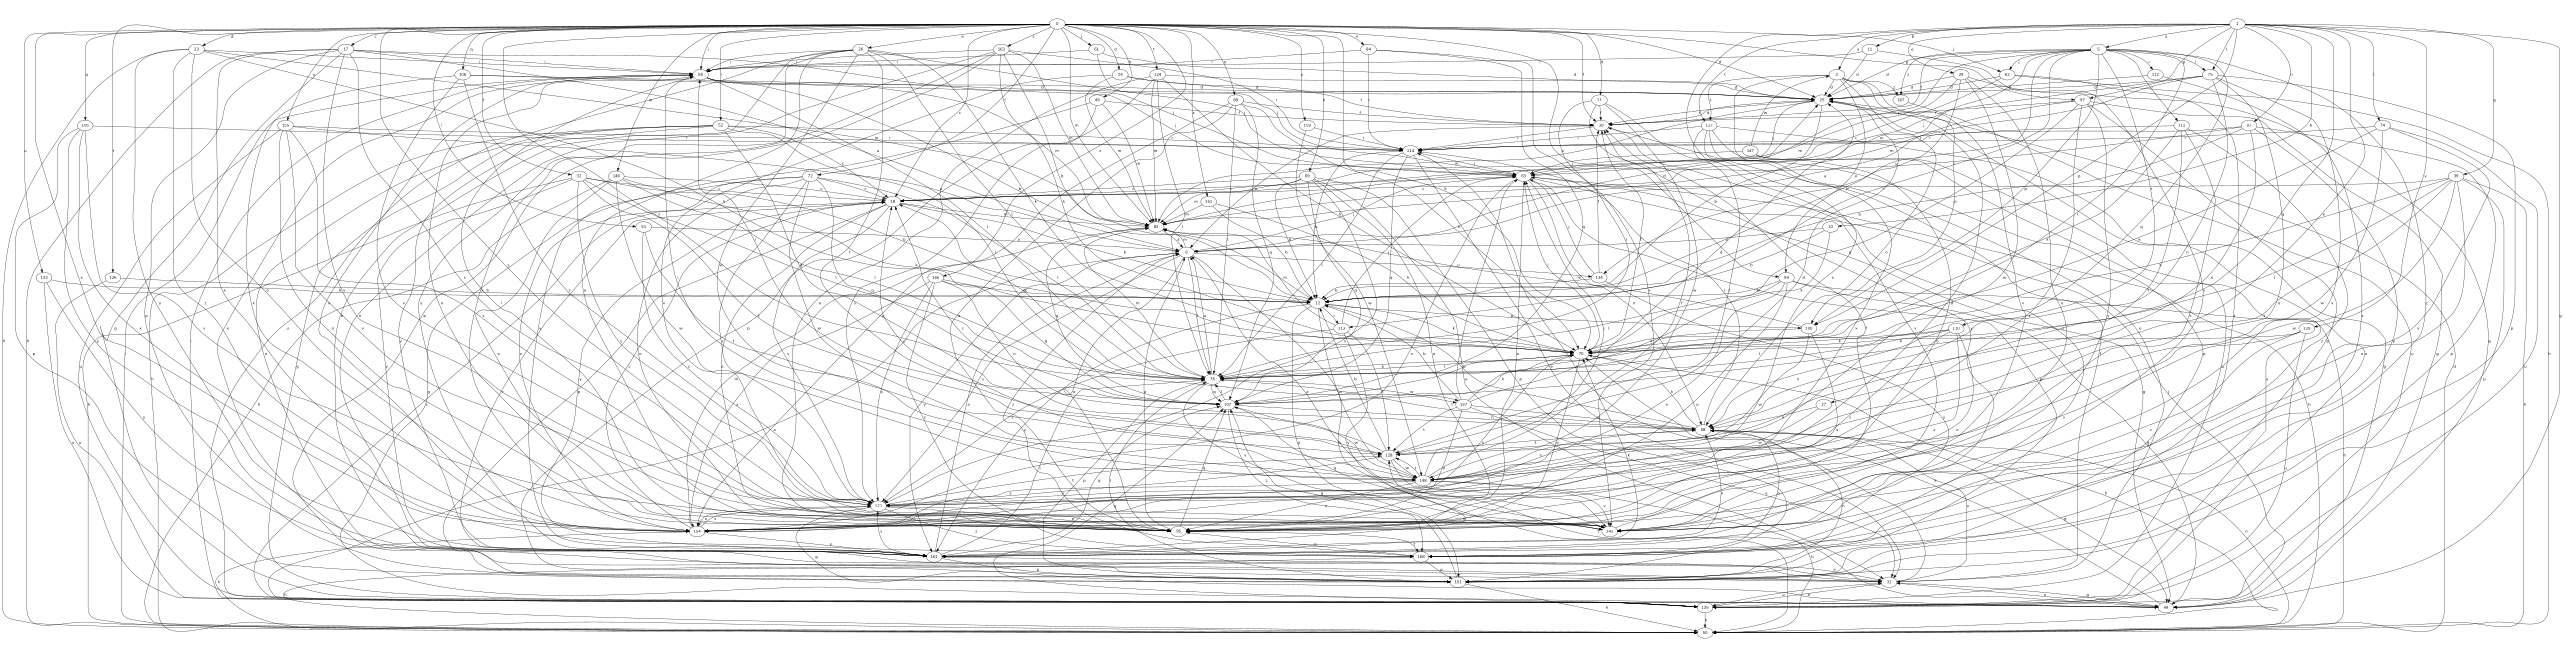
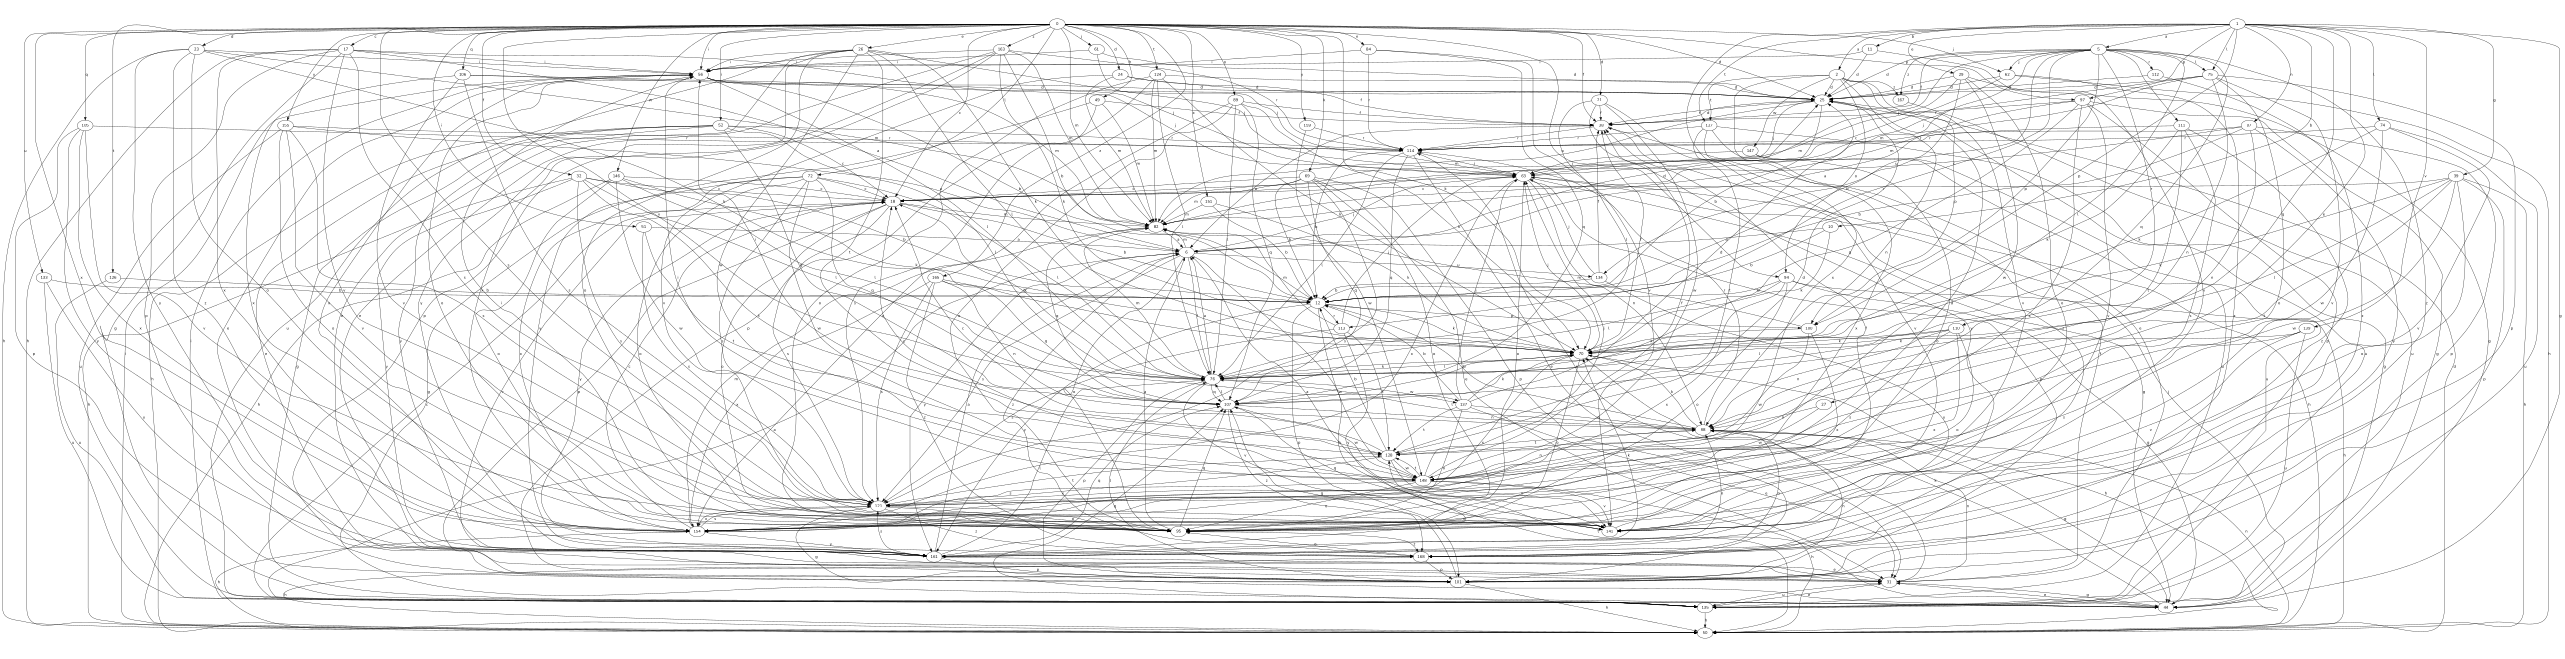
edge "147" -> "2": reversed
edge "127" -> "101": removed, label "p"
